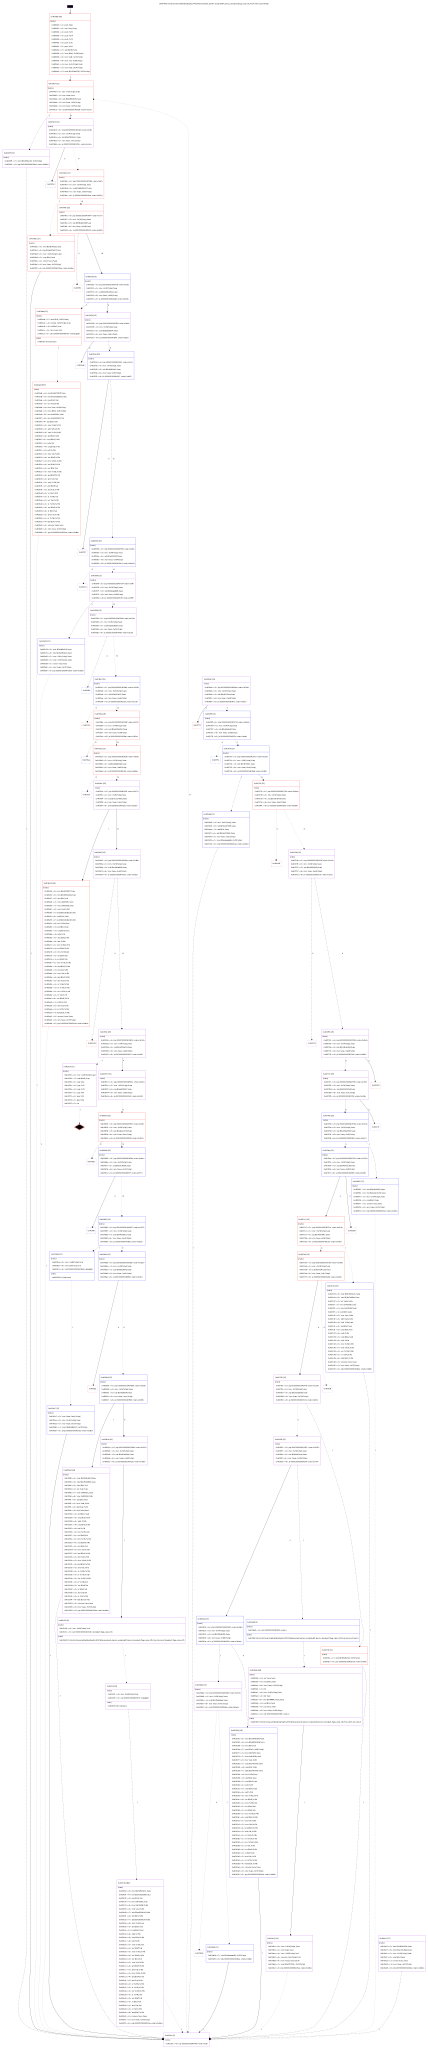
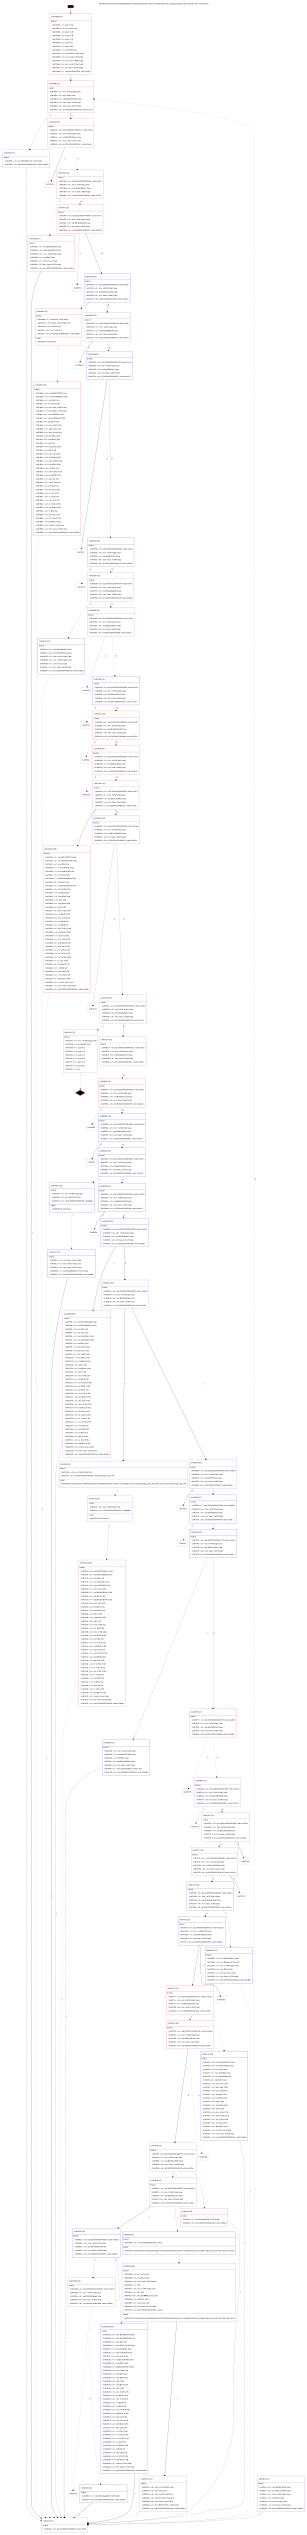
edge "0x4016cd [25]" -> "0x4016e6 [25]": added, label "7"
